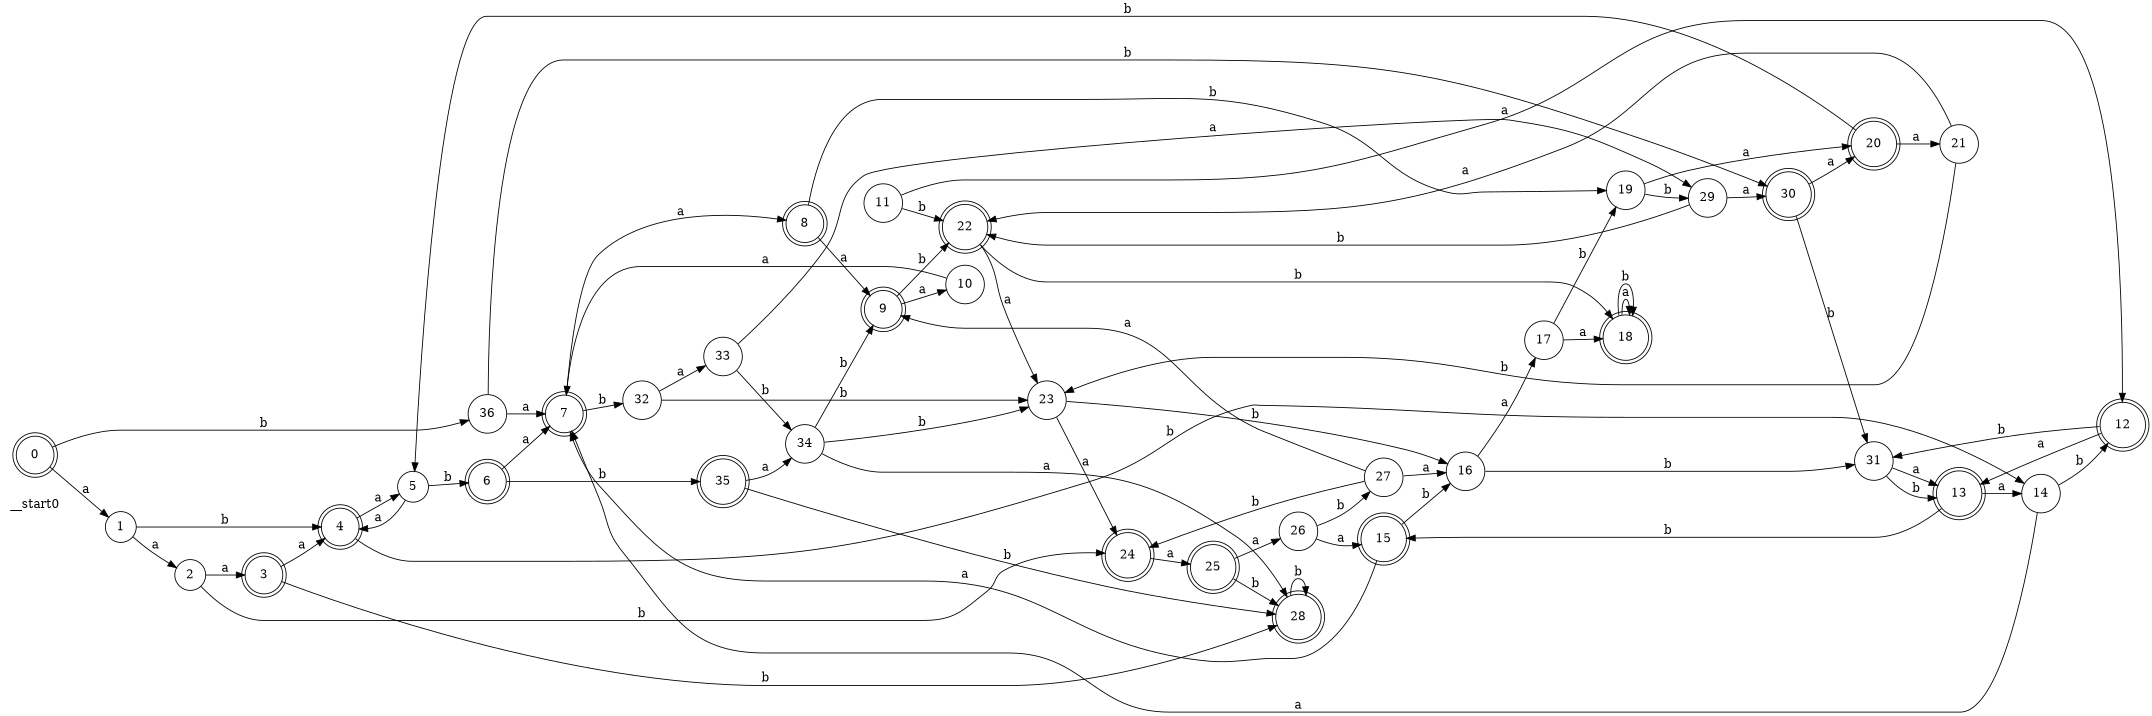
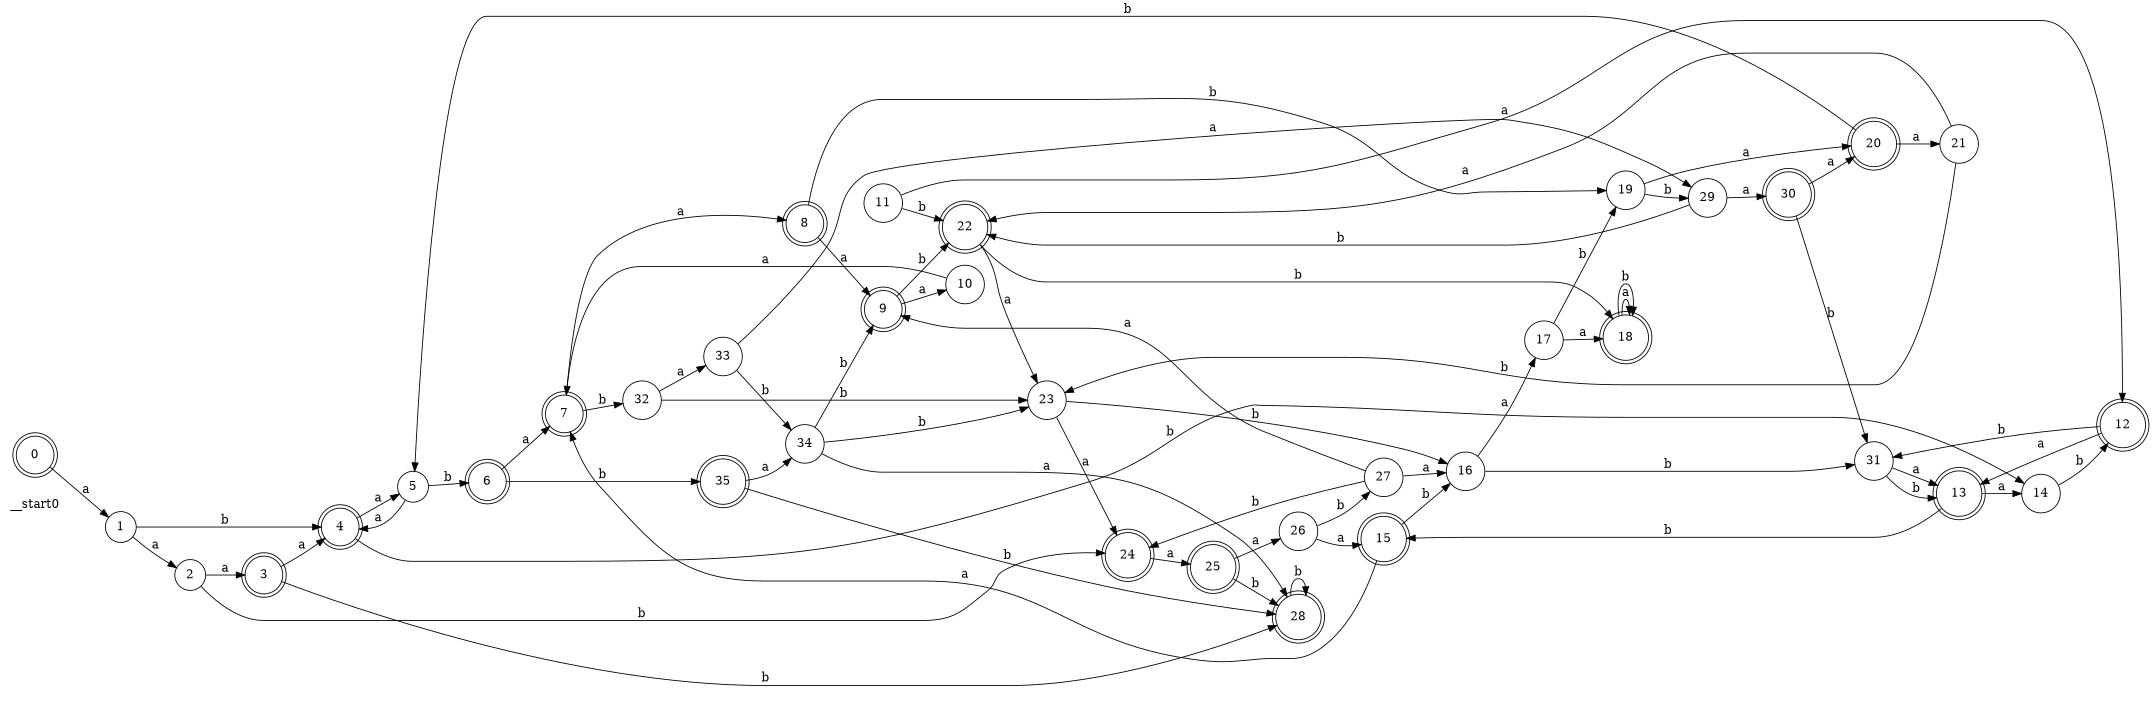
node "36": removed
edge "14" -> "7": removed, label "a"
